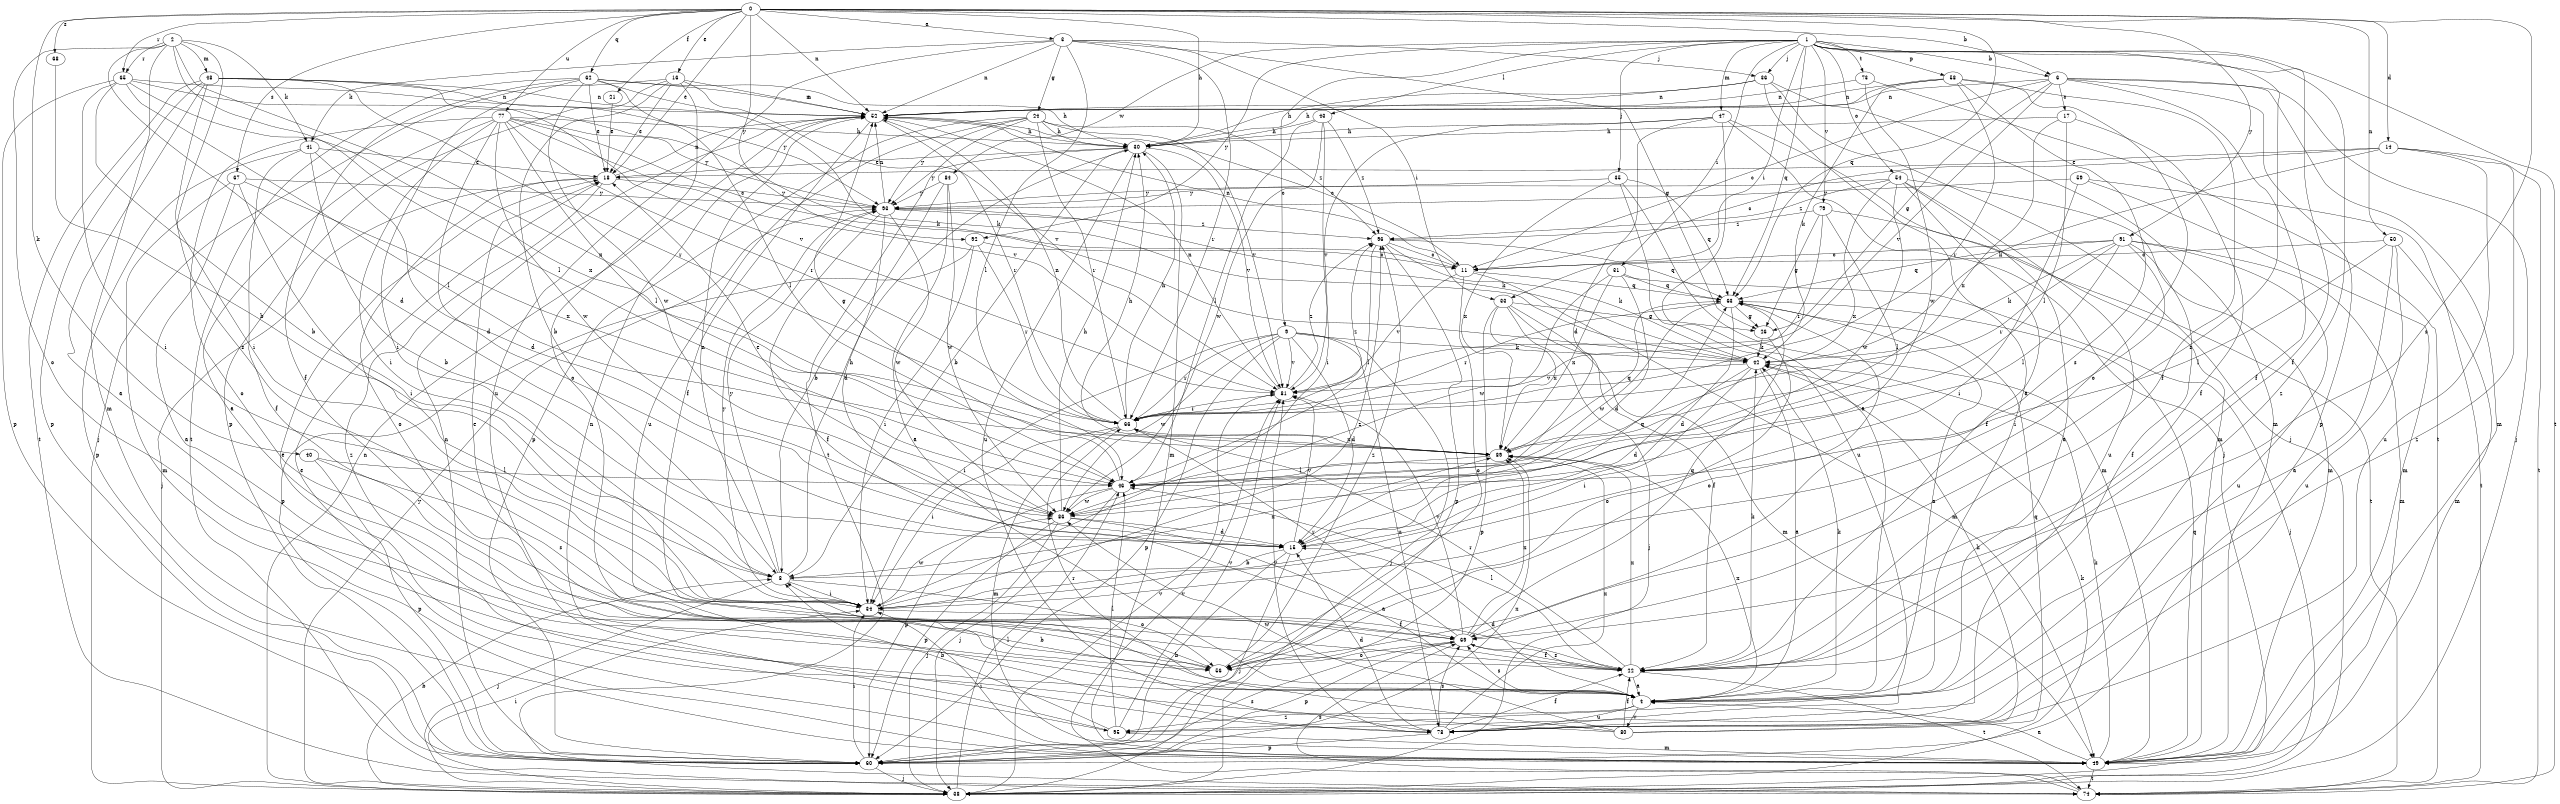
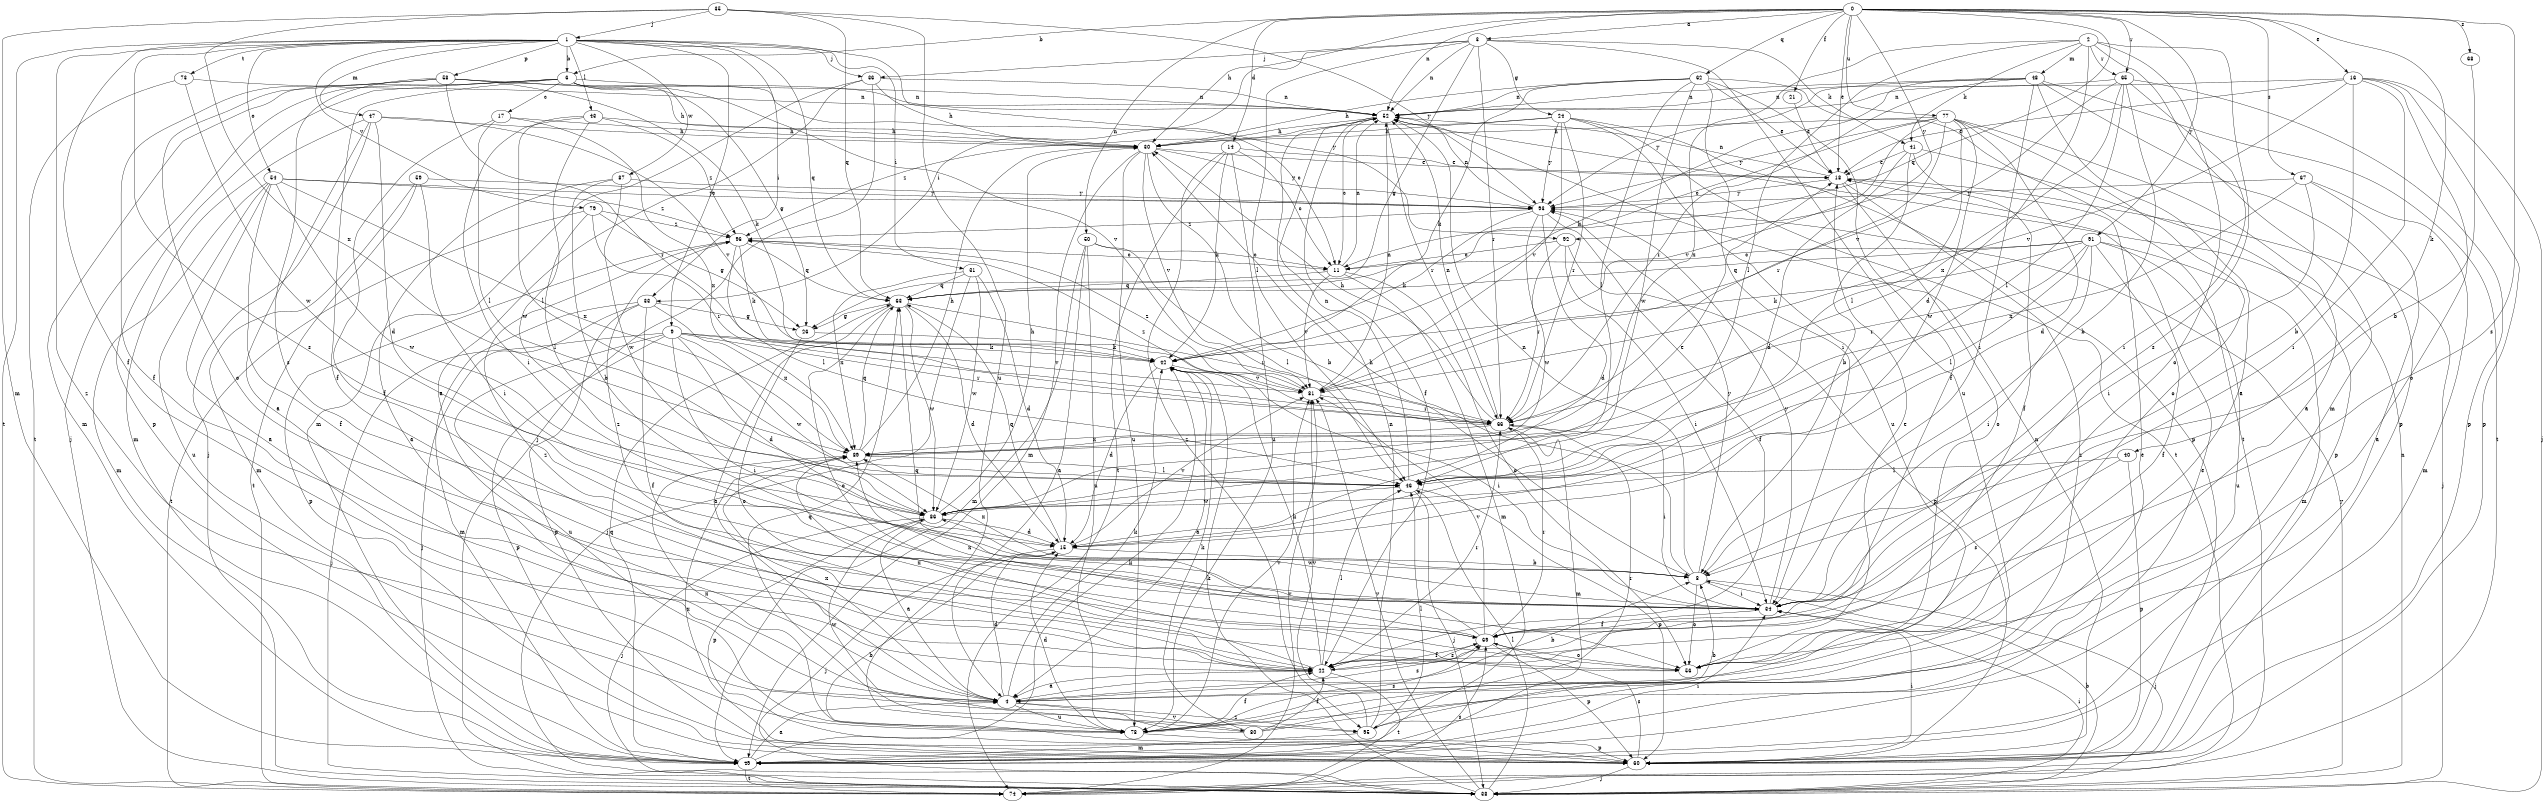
edge "1" -> "35": reversed
node "84": label "84" -> "87"
edge "46" -> "52": label "g" -> "n"
edge "77" -> "34": now "16" -> "34"
